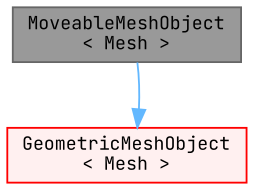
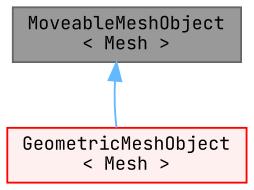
edge "MoveableMeshObject < Mesh >" -> "GeometricMeshObject < Mesh >": reversed
